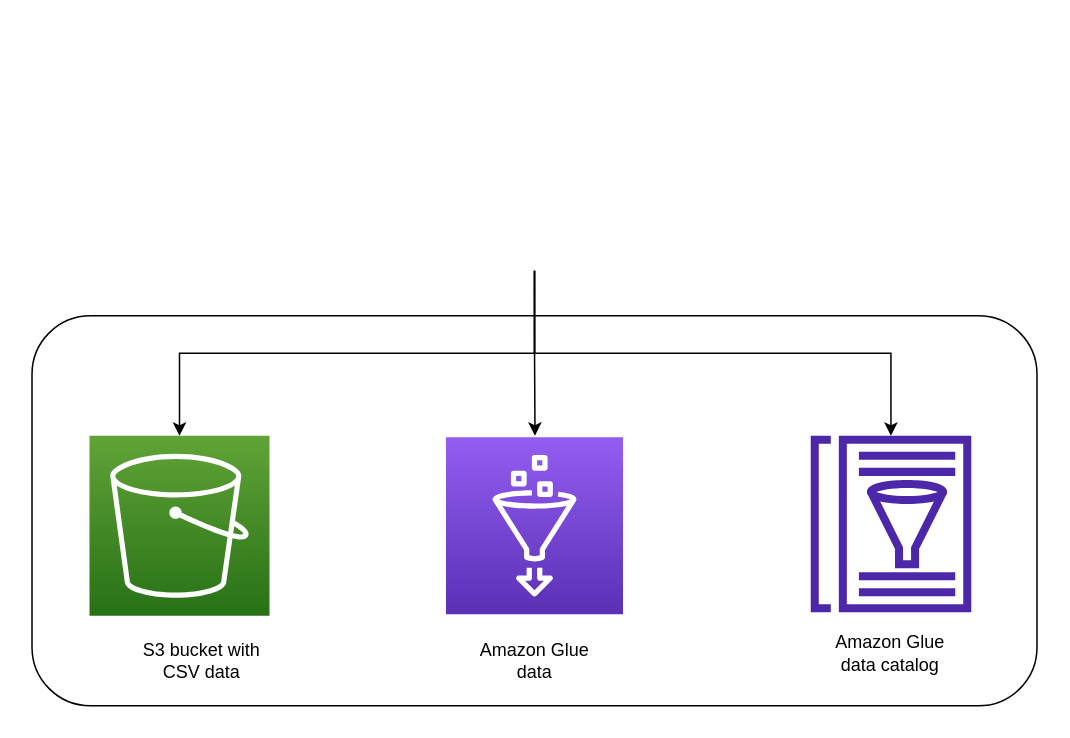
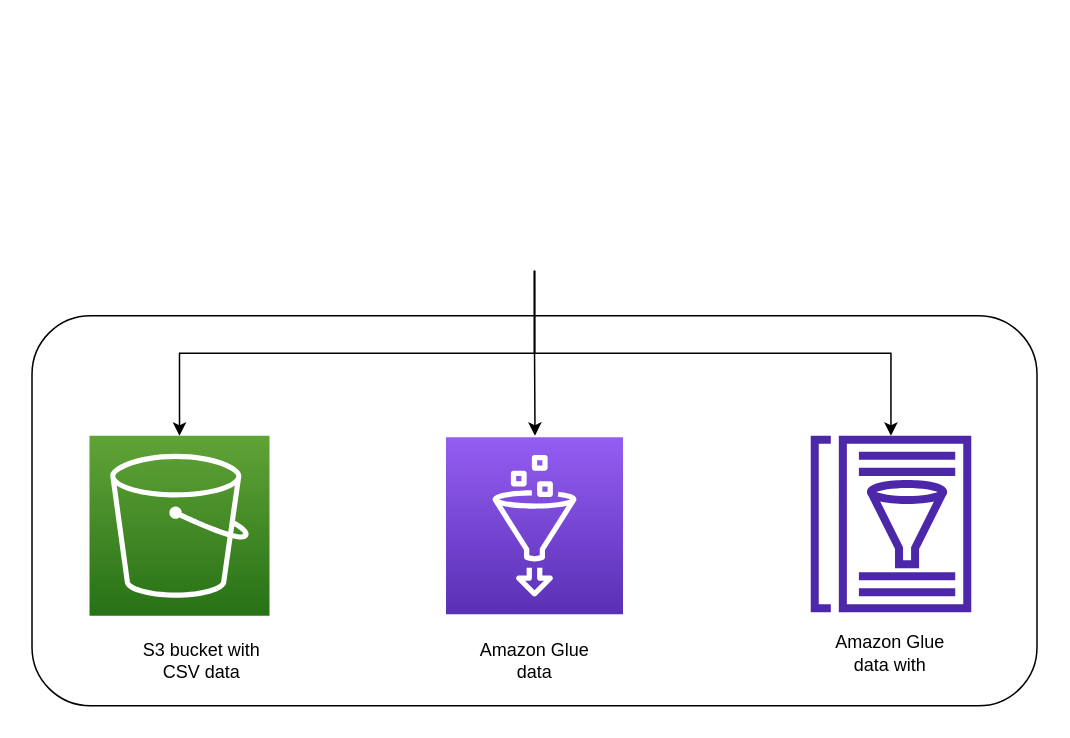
node "Amazon Glue data catalog": label "Amazon Glue data catalog" -> "Amazon Glue data with"
